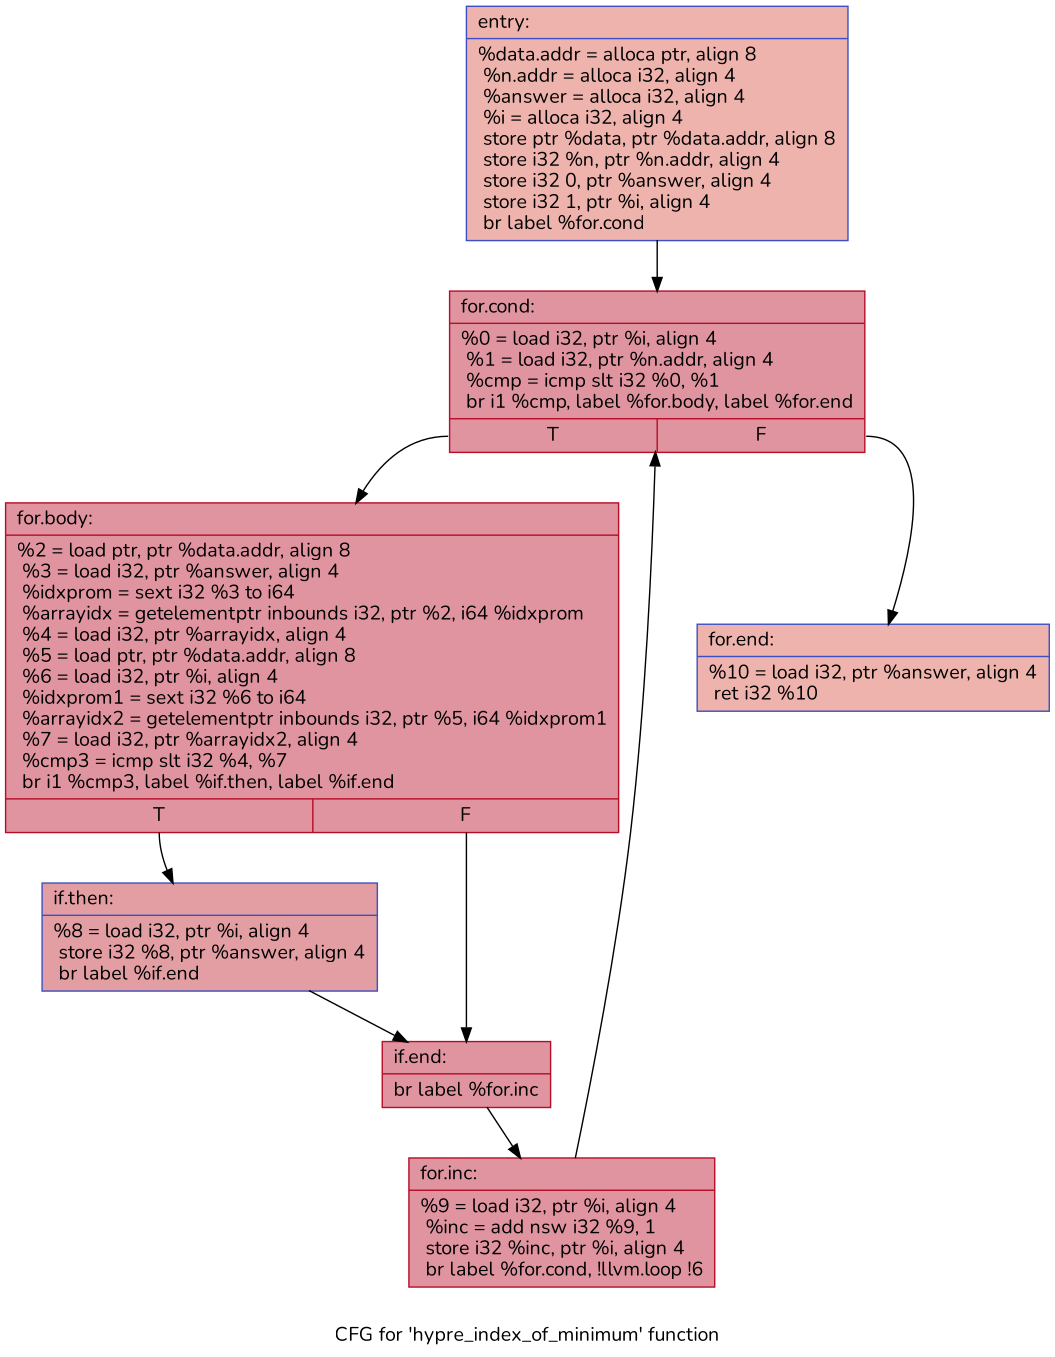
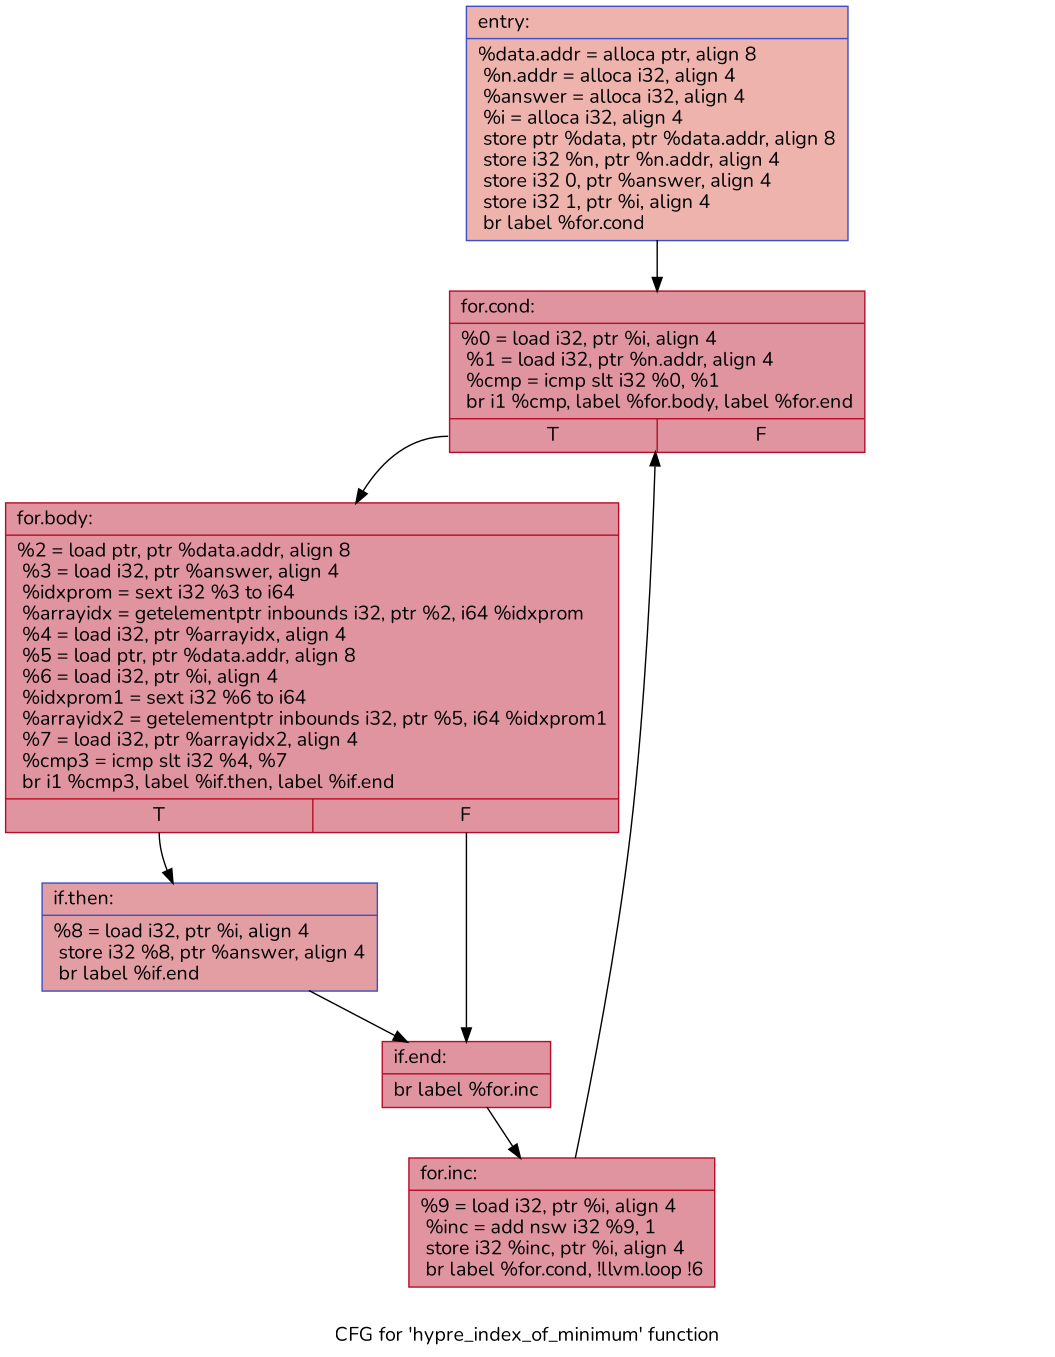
node "for.end:": removed
